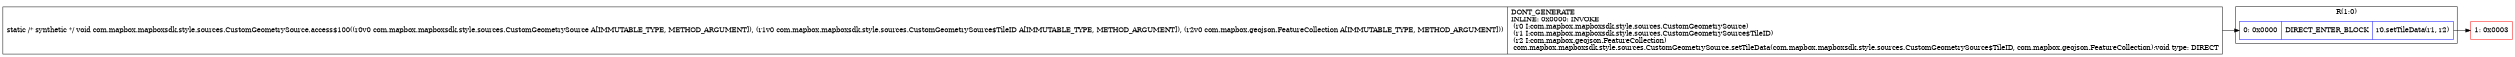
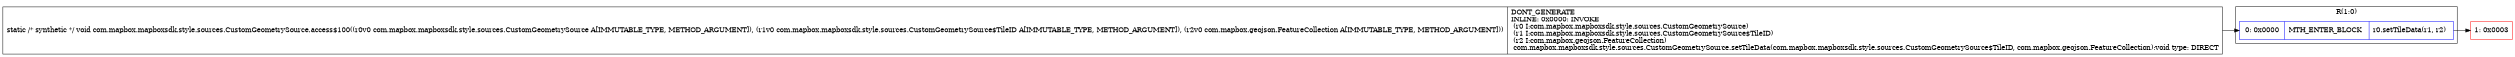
node "0: 0x0000": text "DIRECT_ENTER_BLOCK" -> "MTH_ENTER_BLOCK"
